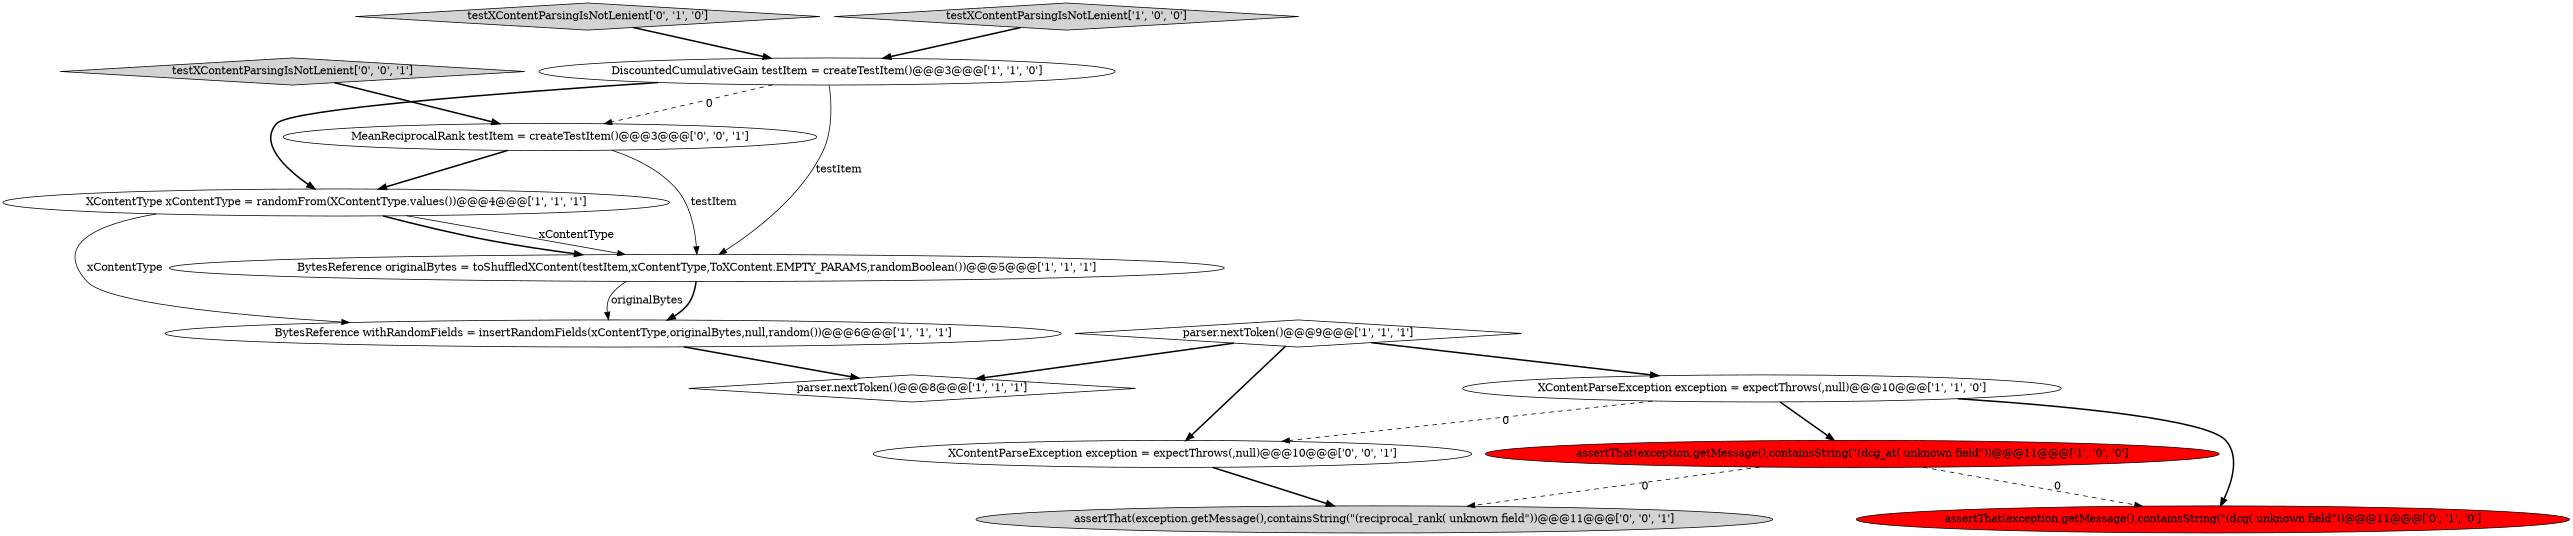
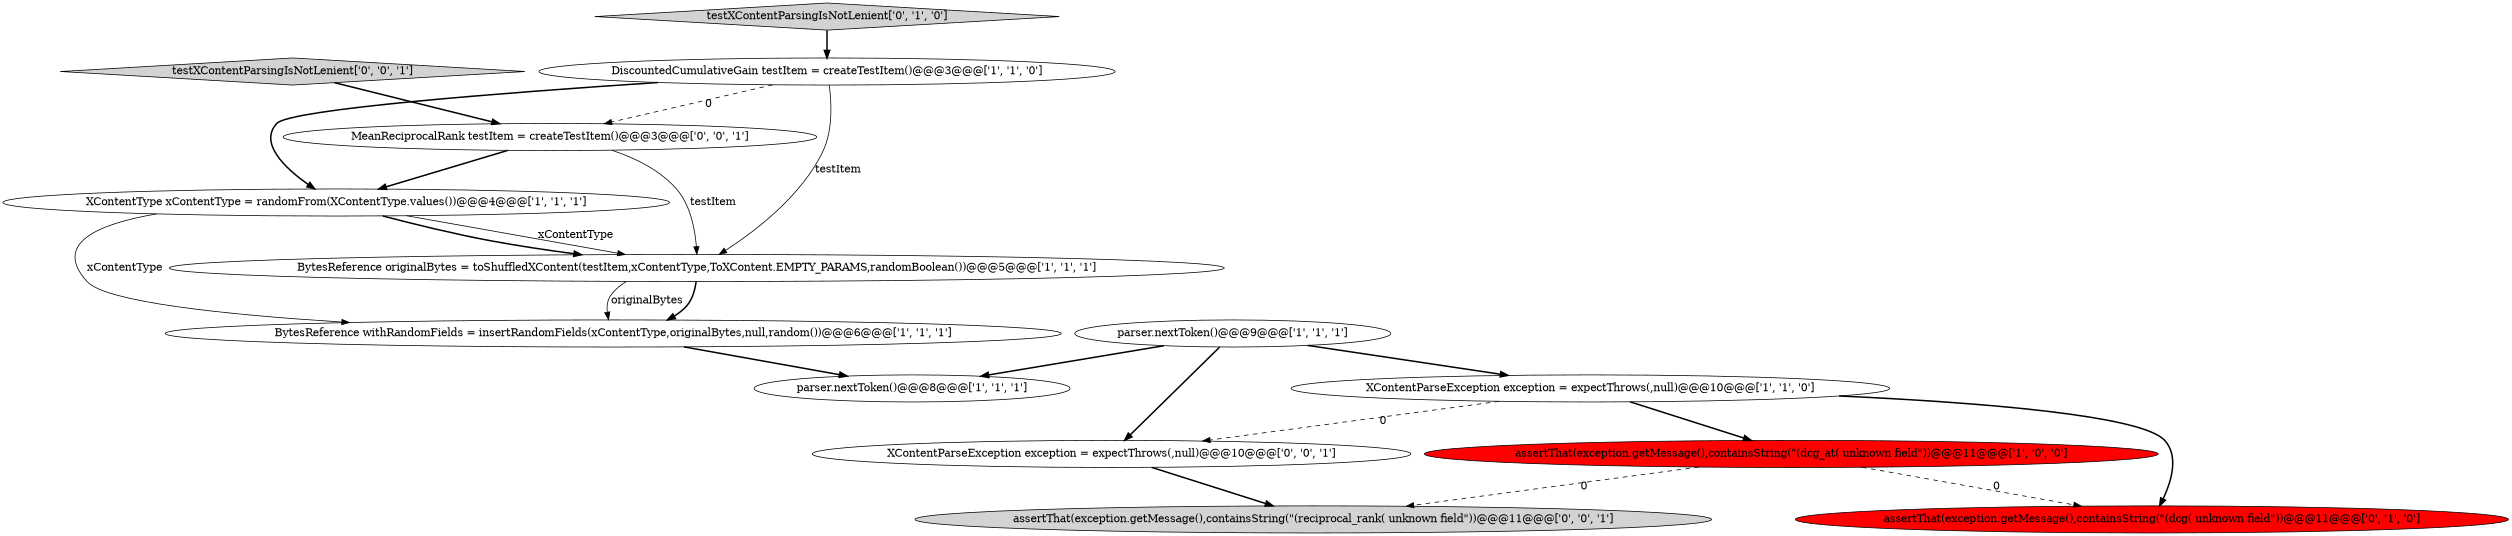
node "testXContentParsingIsNotLenient['1', '0', '0']": removed
node "parser.nextToken()@@@9@@@['1', '1', '1']": shape diamond -> ellipse
node "parser.nextToken()@@@8@@@['1', '1', '1']": shape diamond -> ellipse
